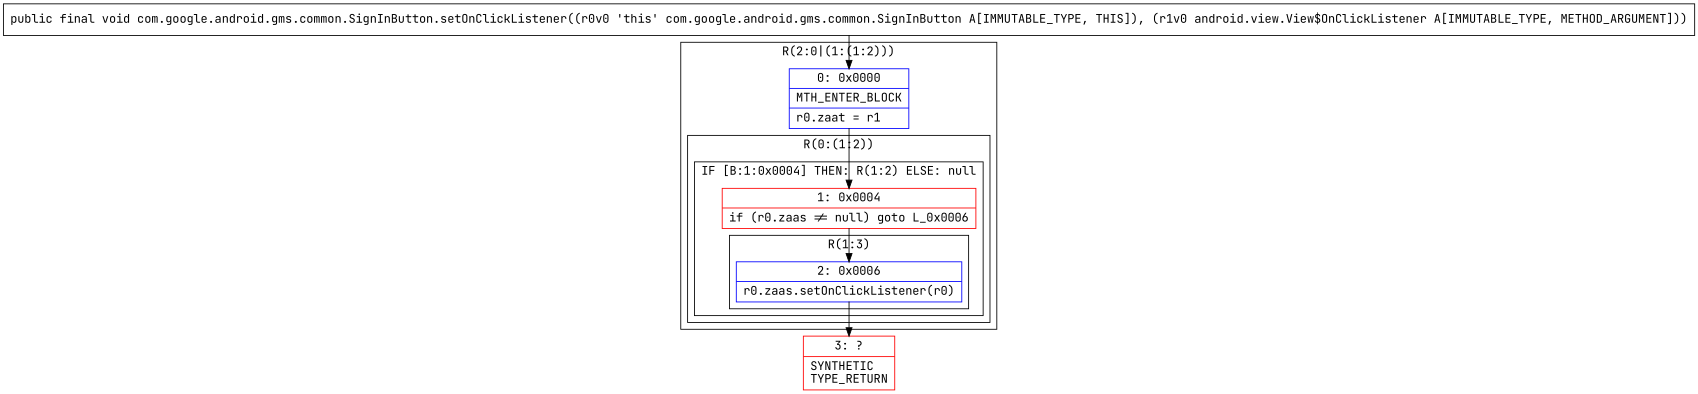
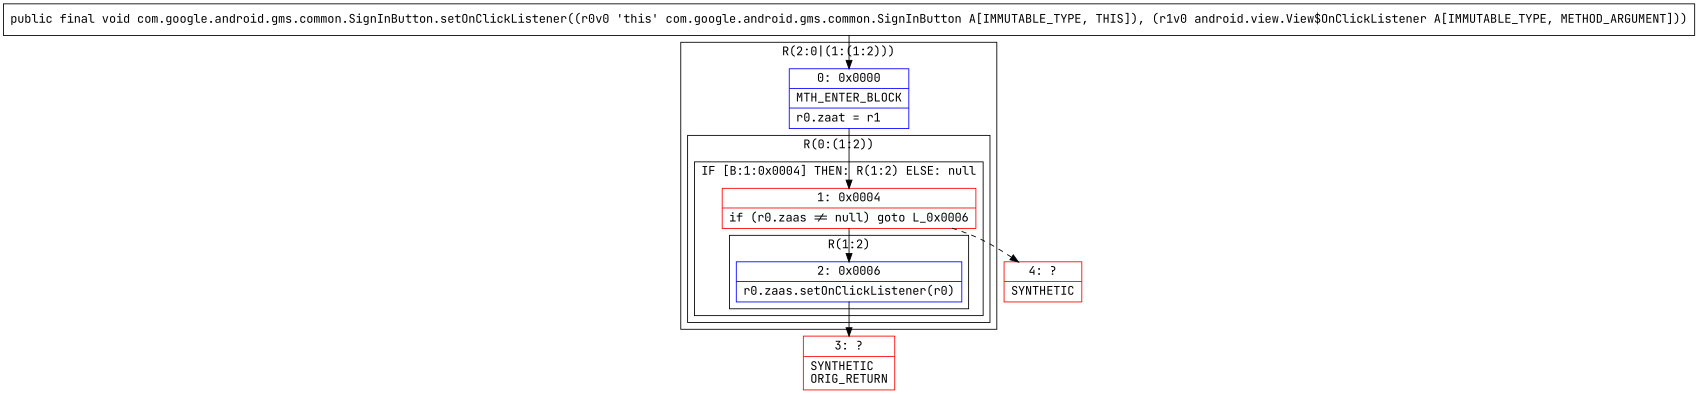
cluster "R(1:3)": label "R(1:3)" -> "R(1:2)"
node "4: ?": added
node "3: ?": text "TYPE_RETURN" -> "ORIG_RETURN"
